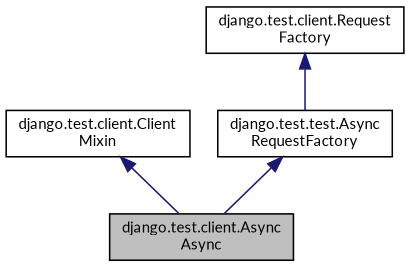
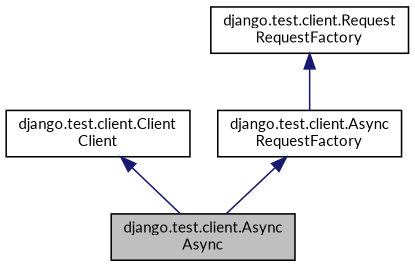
node "django.test.client.Request Factory": label "django.test.client.Request Factory" -> "django.test.client.Request RequestFactory"
node "django.test.client.Client Mixin": label "django.test.client.Client Mixin" -> "django.test.client.Client Client"
node "django.test.test.Async RequestFactory": label "django.test.test.Async RequestFactory" -> "django.test.client.Async RequestFactory"
